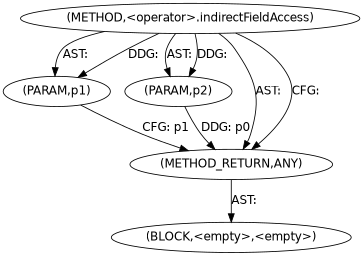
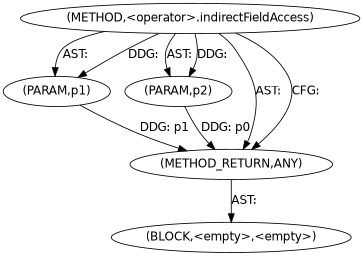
edge "(PARAM,p1)" -> "(METHOD_RETURN,ANY)": label "CFG: p1" -> "DDG: p1"
